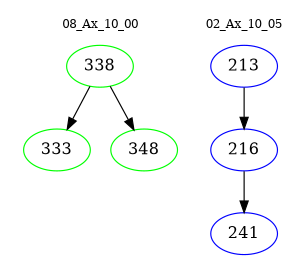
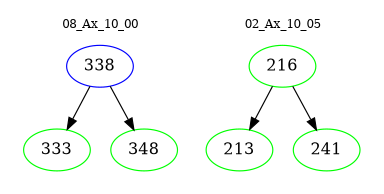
node "338": color green -> blue
node "213": color blue -> green
edge "213" -> "216": reversed
node "216": color blue -> green
node "241": color blue -> green
